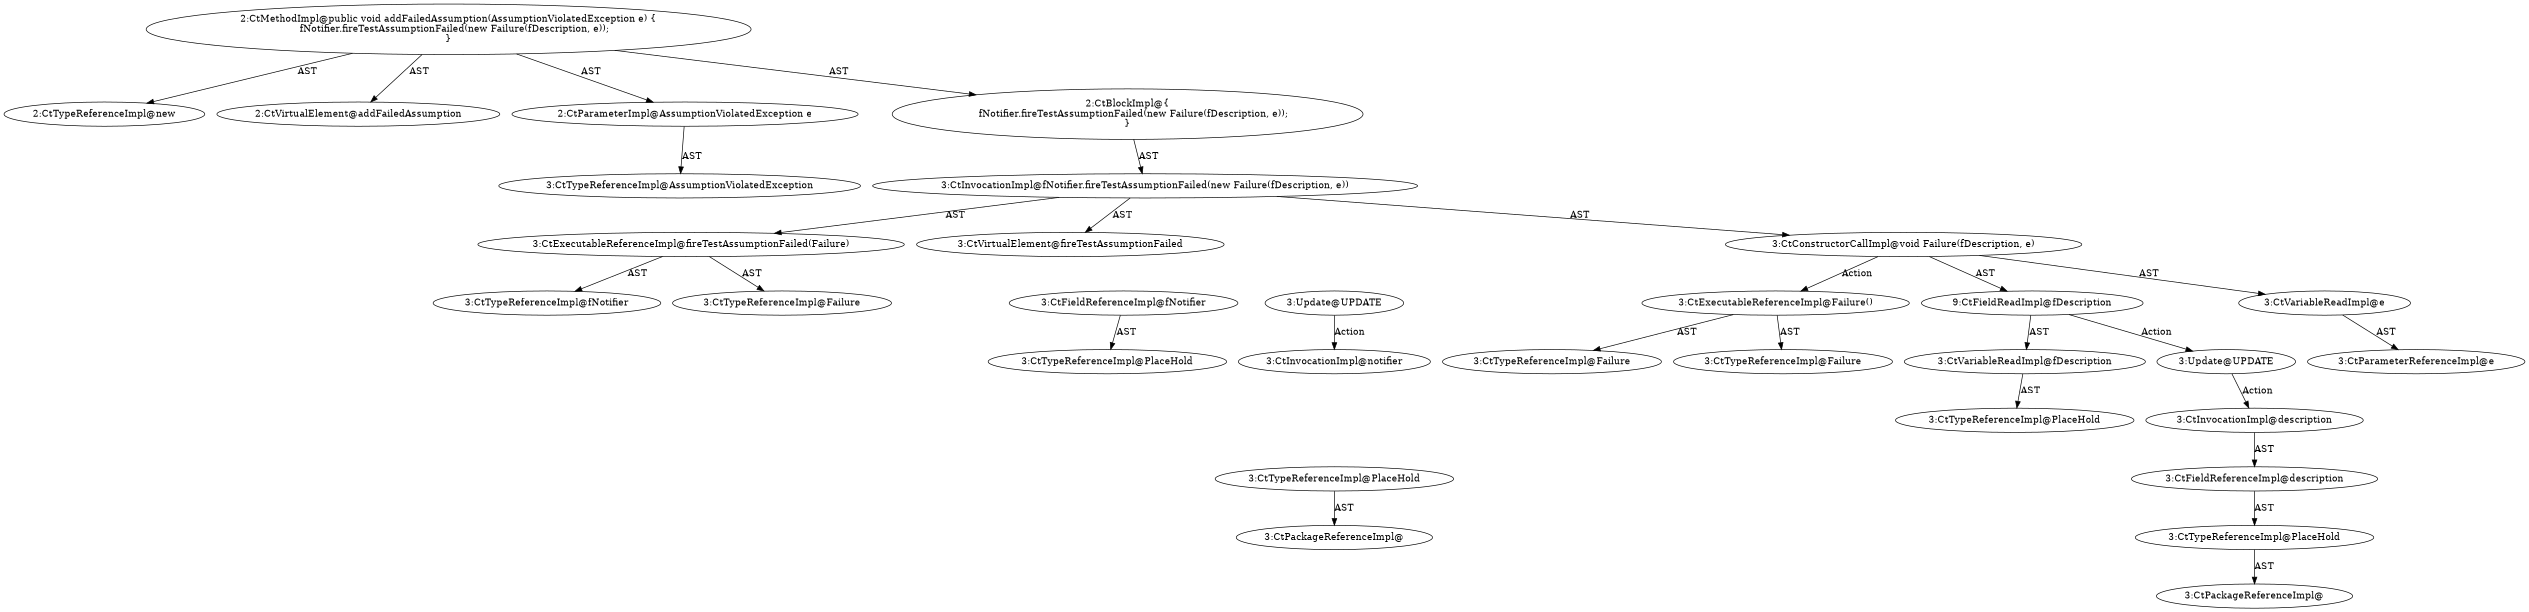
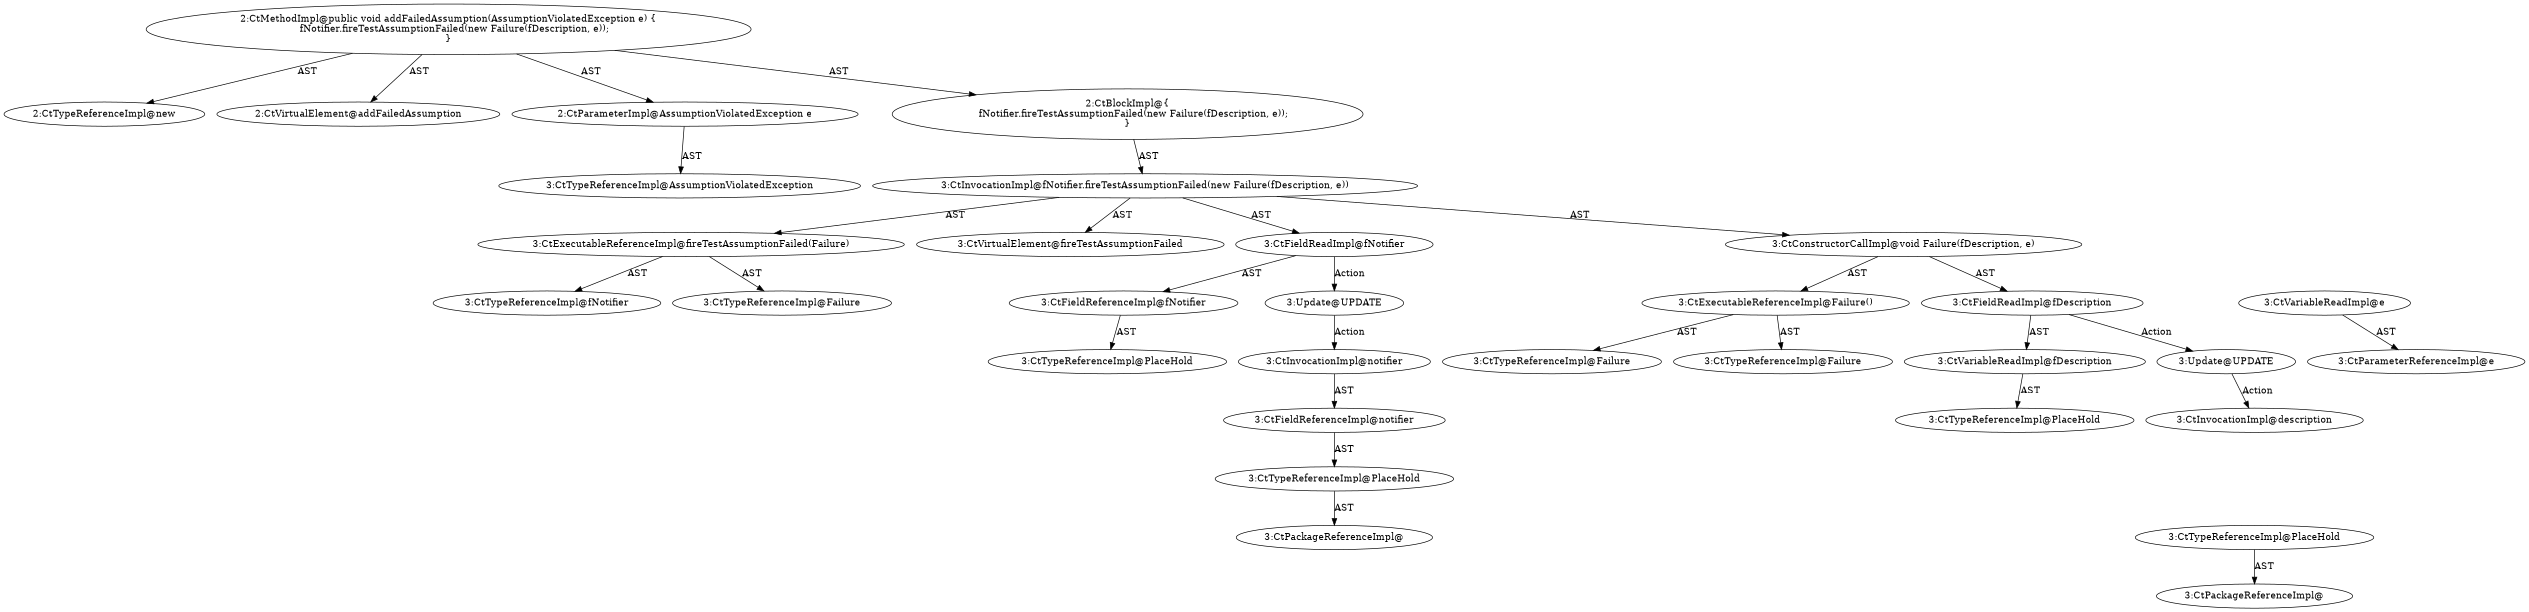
node "3:CtFieldReadImpl@fNotifier": added
edge "3:CtConstructorCallImpl@void Failure(fDescription, e)" -> "3:CtExecutableReferenceImpl@Failure()": label "Action" -> "AST"
edge "3:CtConstructorCallImpl@void Failure(fDescription, e)" -> "3:CtVariableReadImpl@e": removed, label "AST"
node "9:CtFieldReadImpl@fDescription": label "9:CtFieldReadImpl@fDescription" -> "3:CtFieldReadImpl@fDescription"
node "3:CtFieldReferenceImpl@notifier": added
node "3:CtFieldReferenceImpl@description": removed
